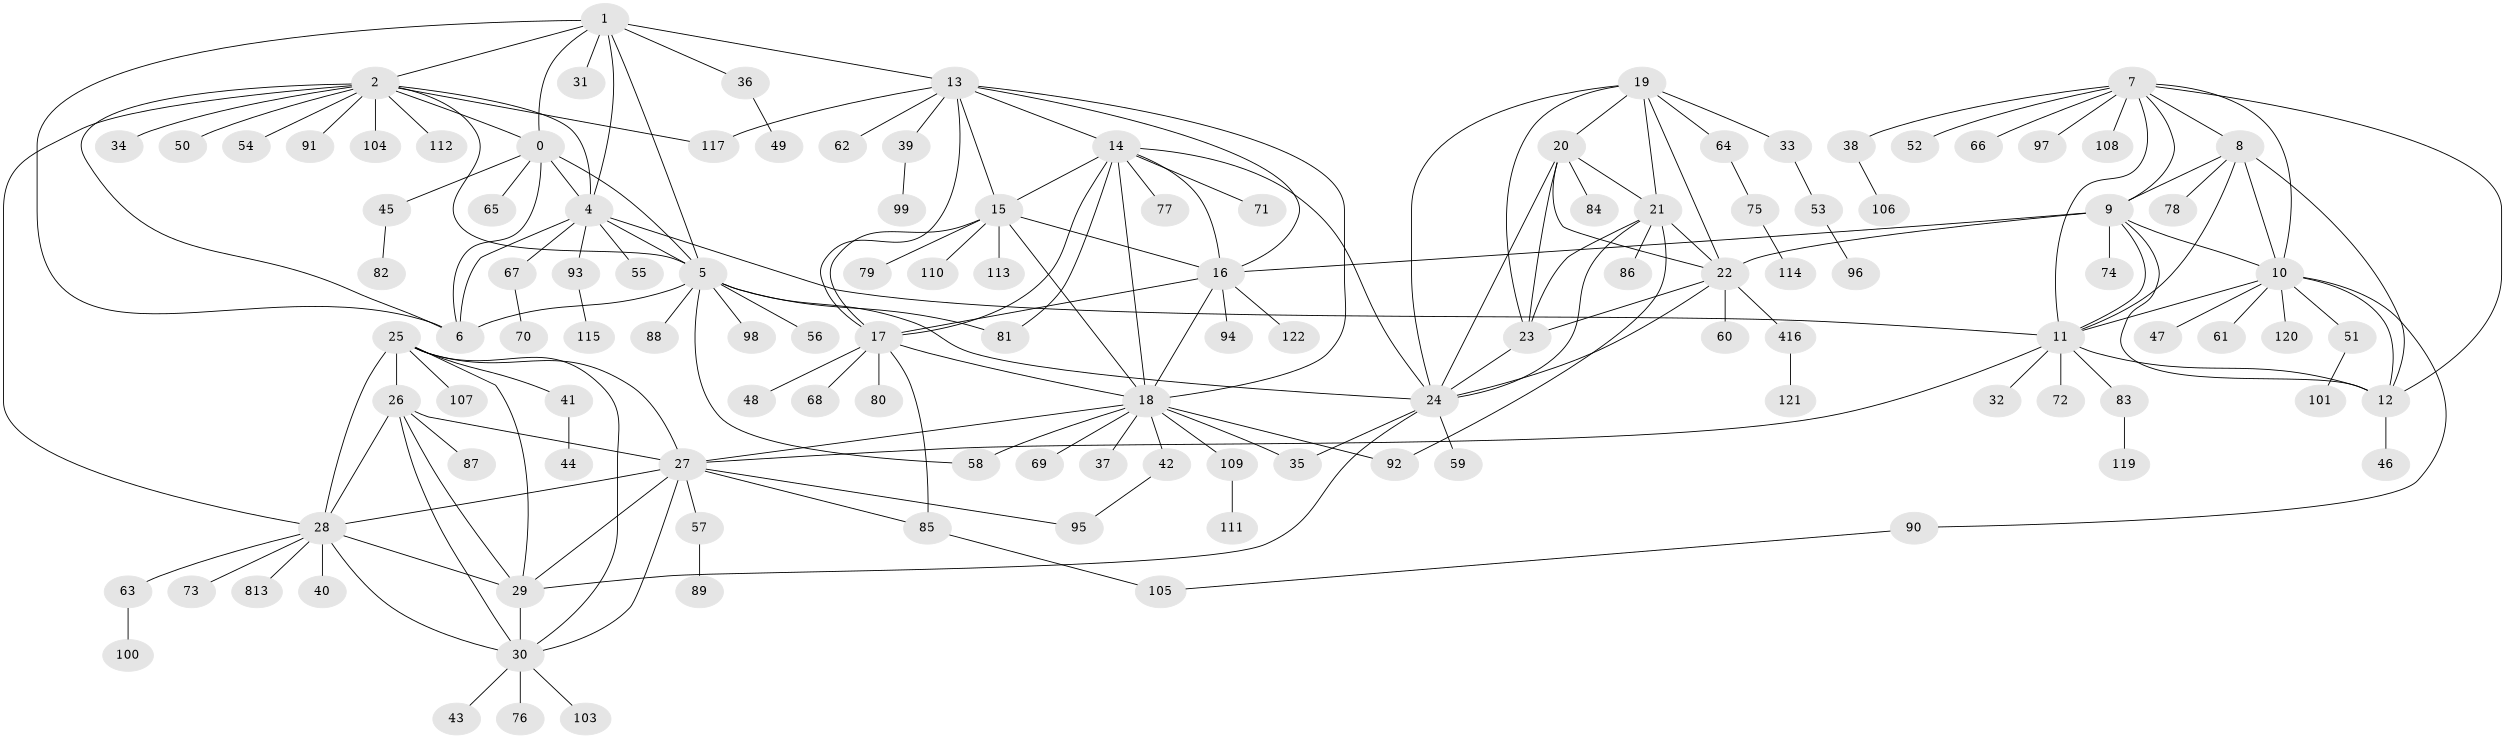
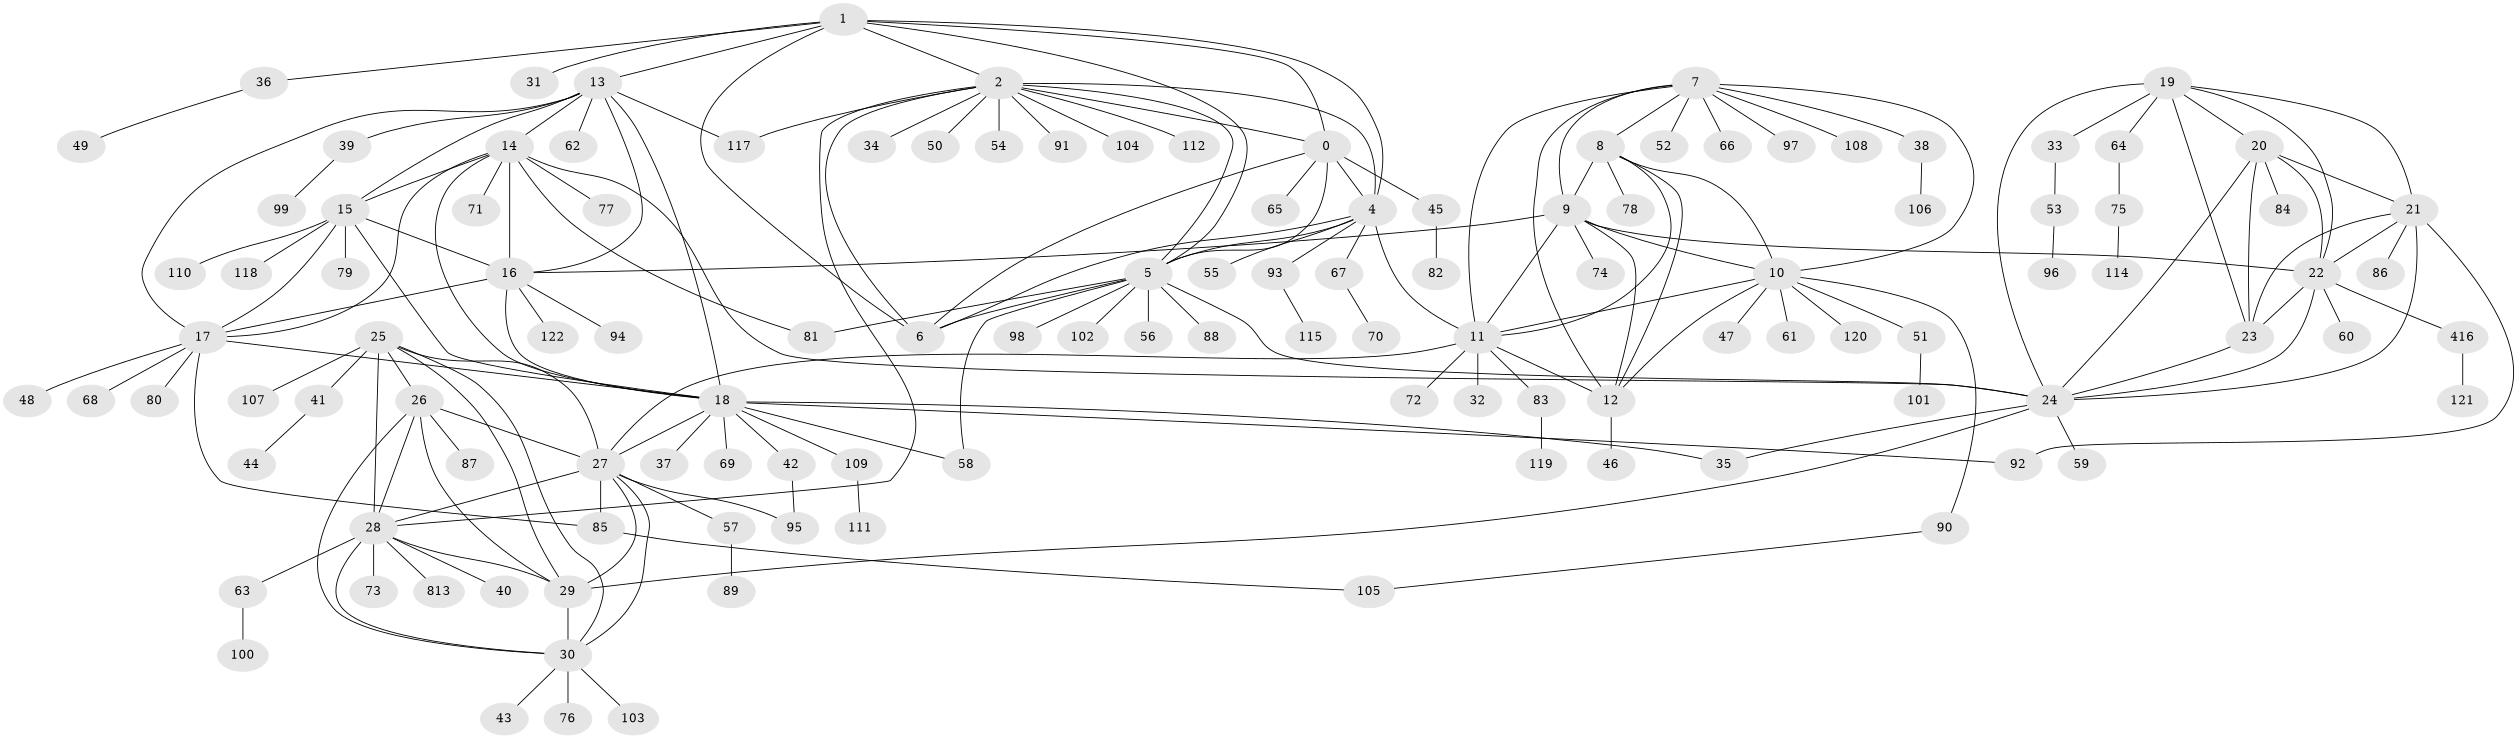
node "113": label "113" -> "118"
node "102": added
